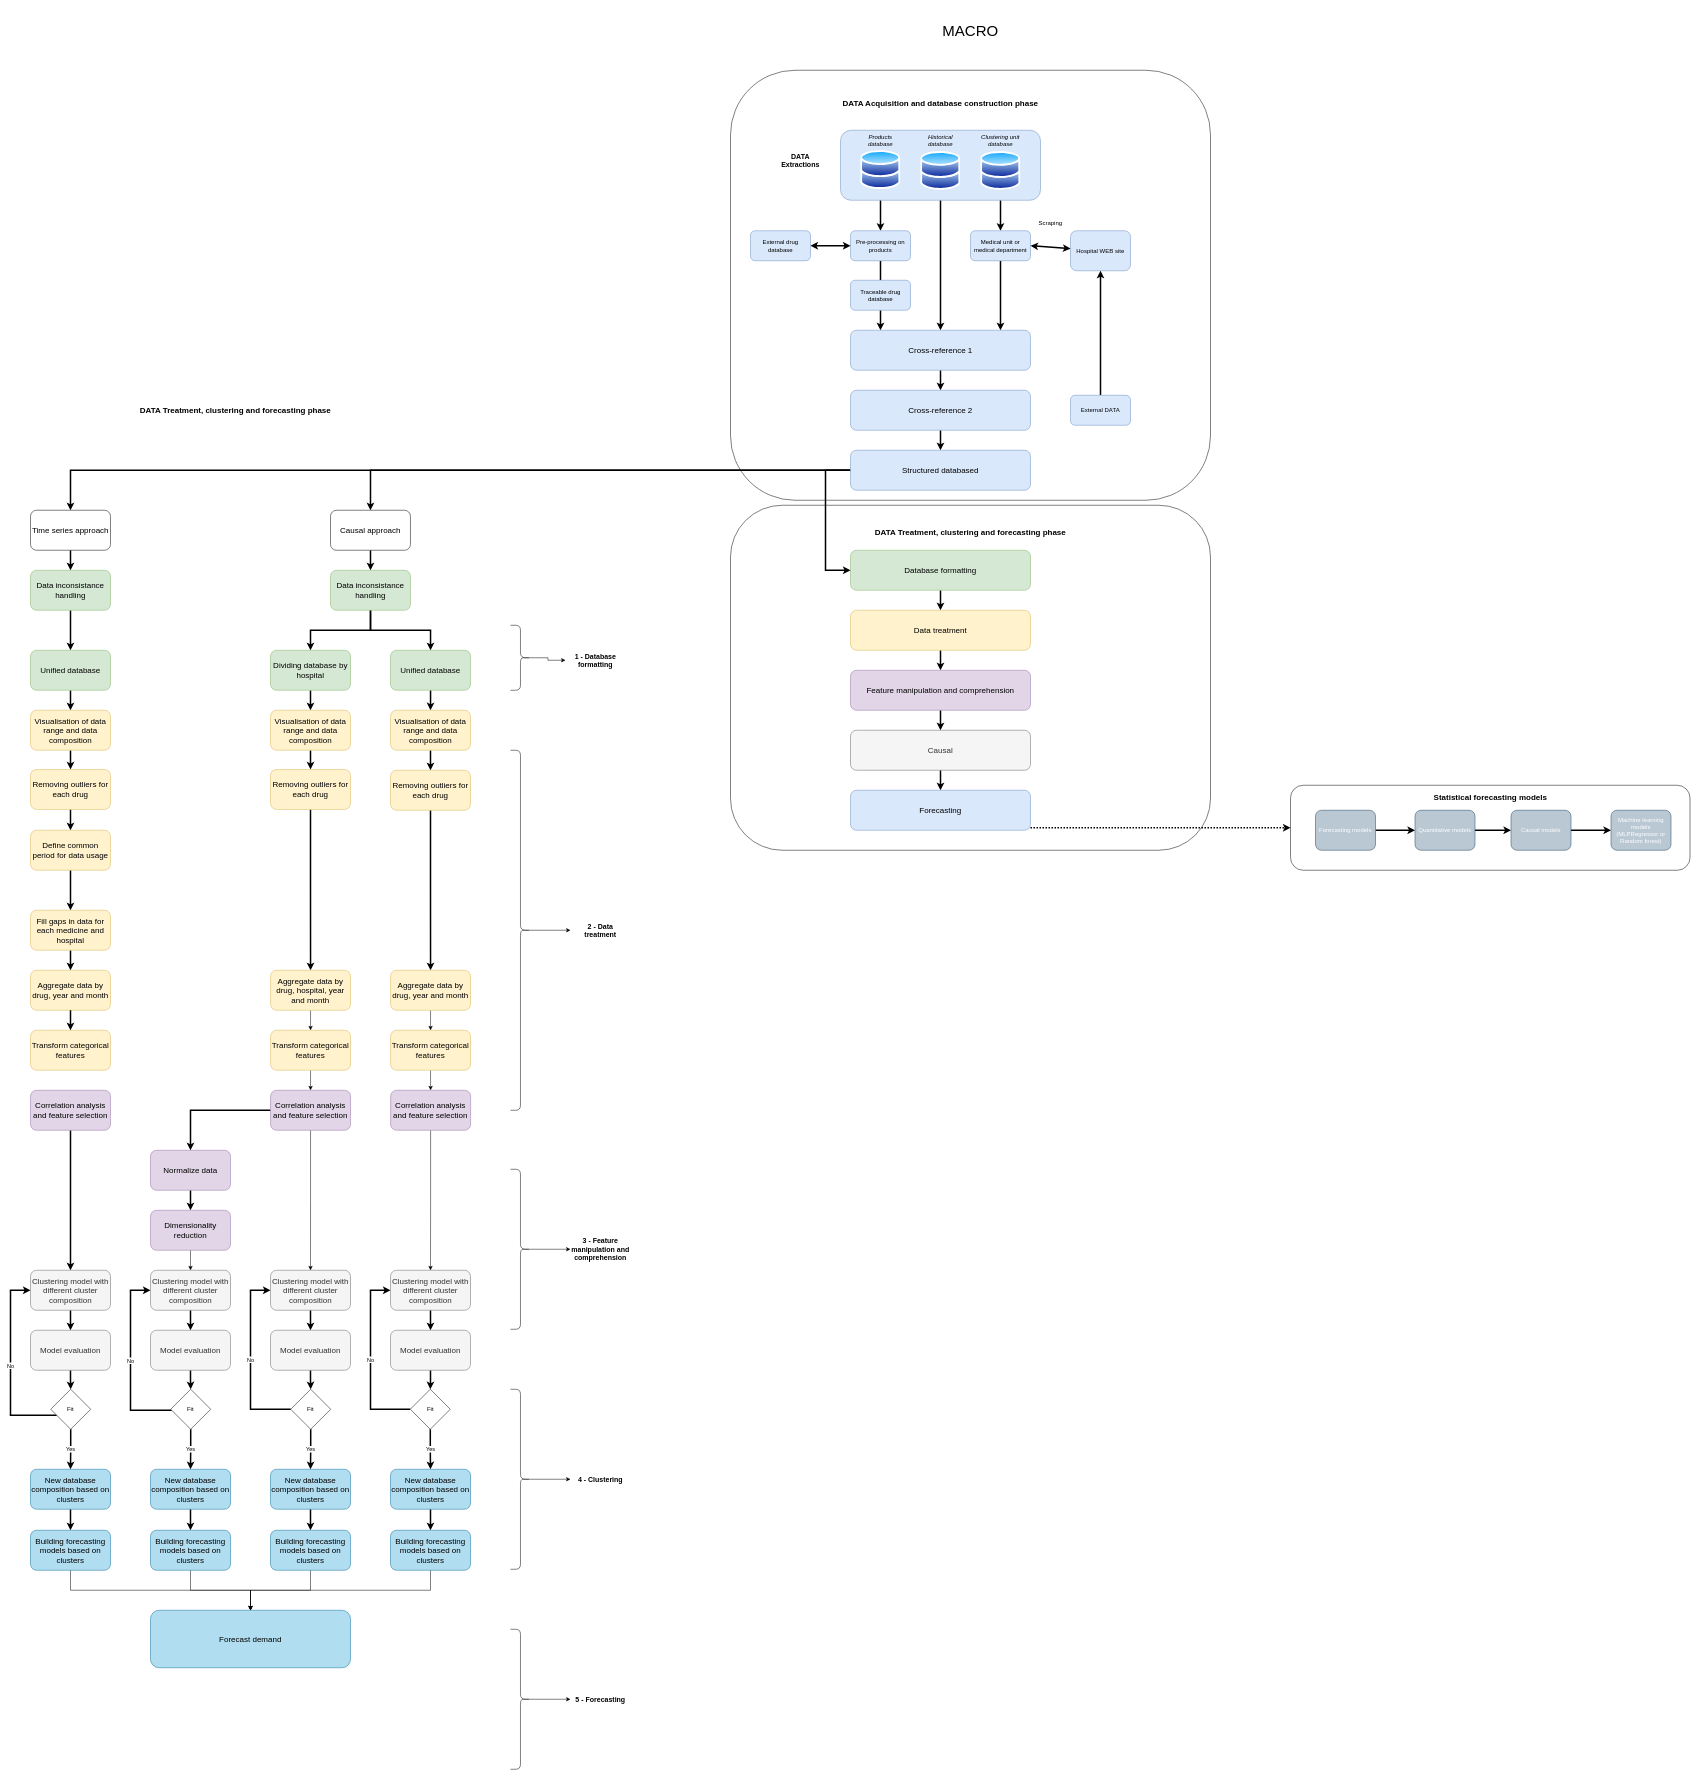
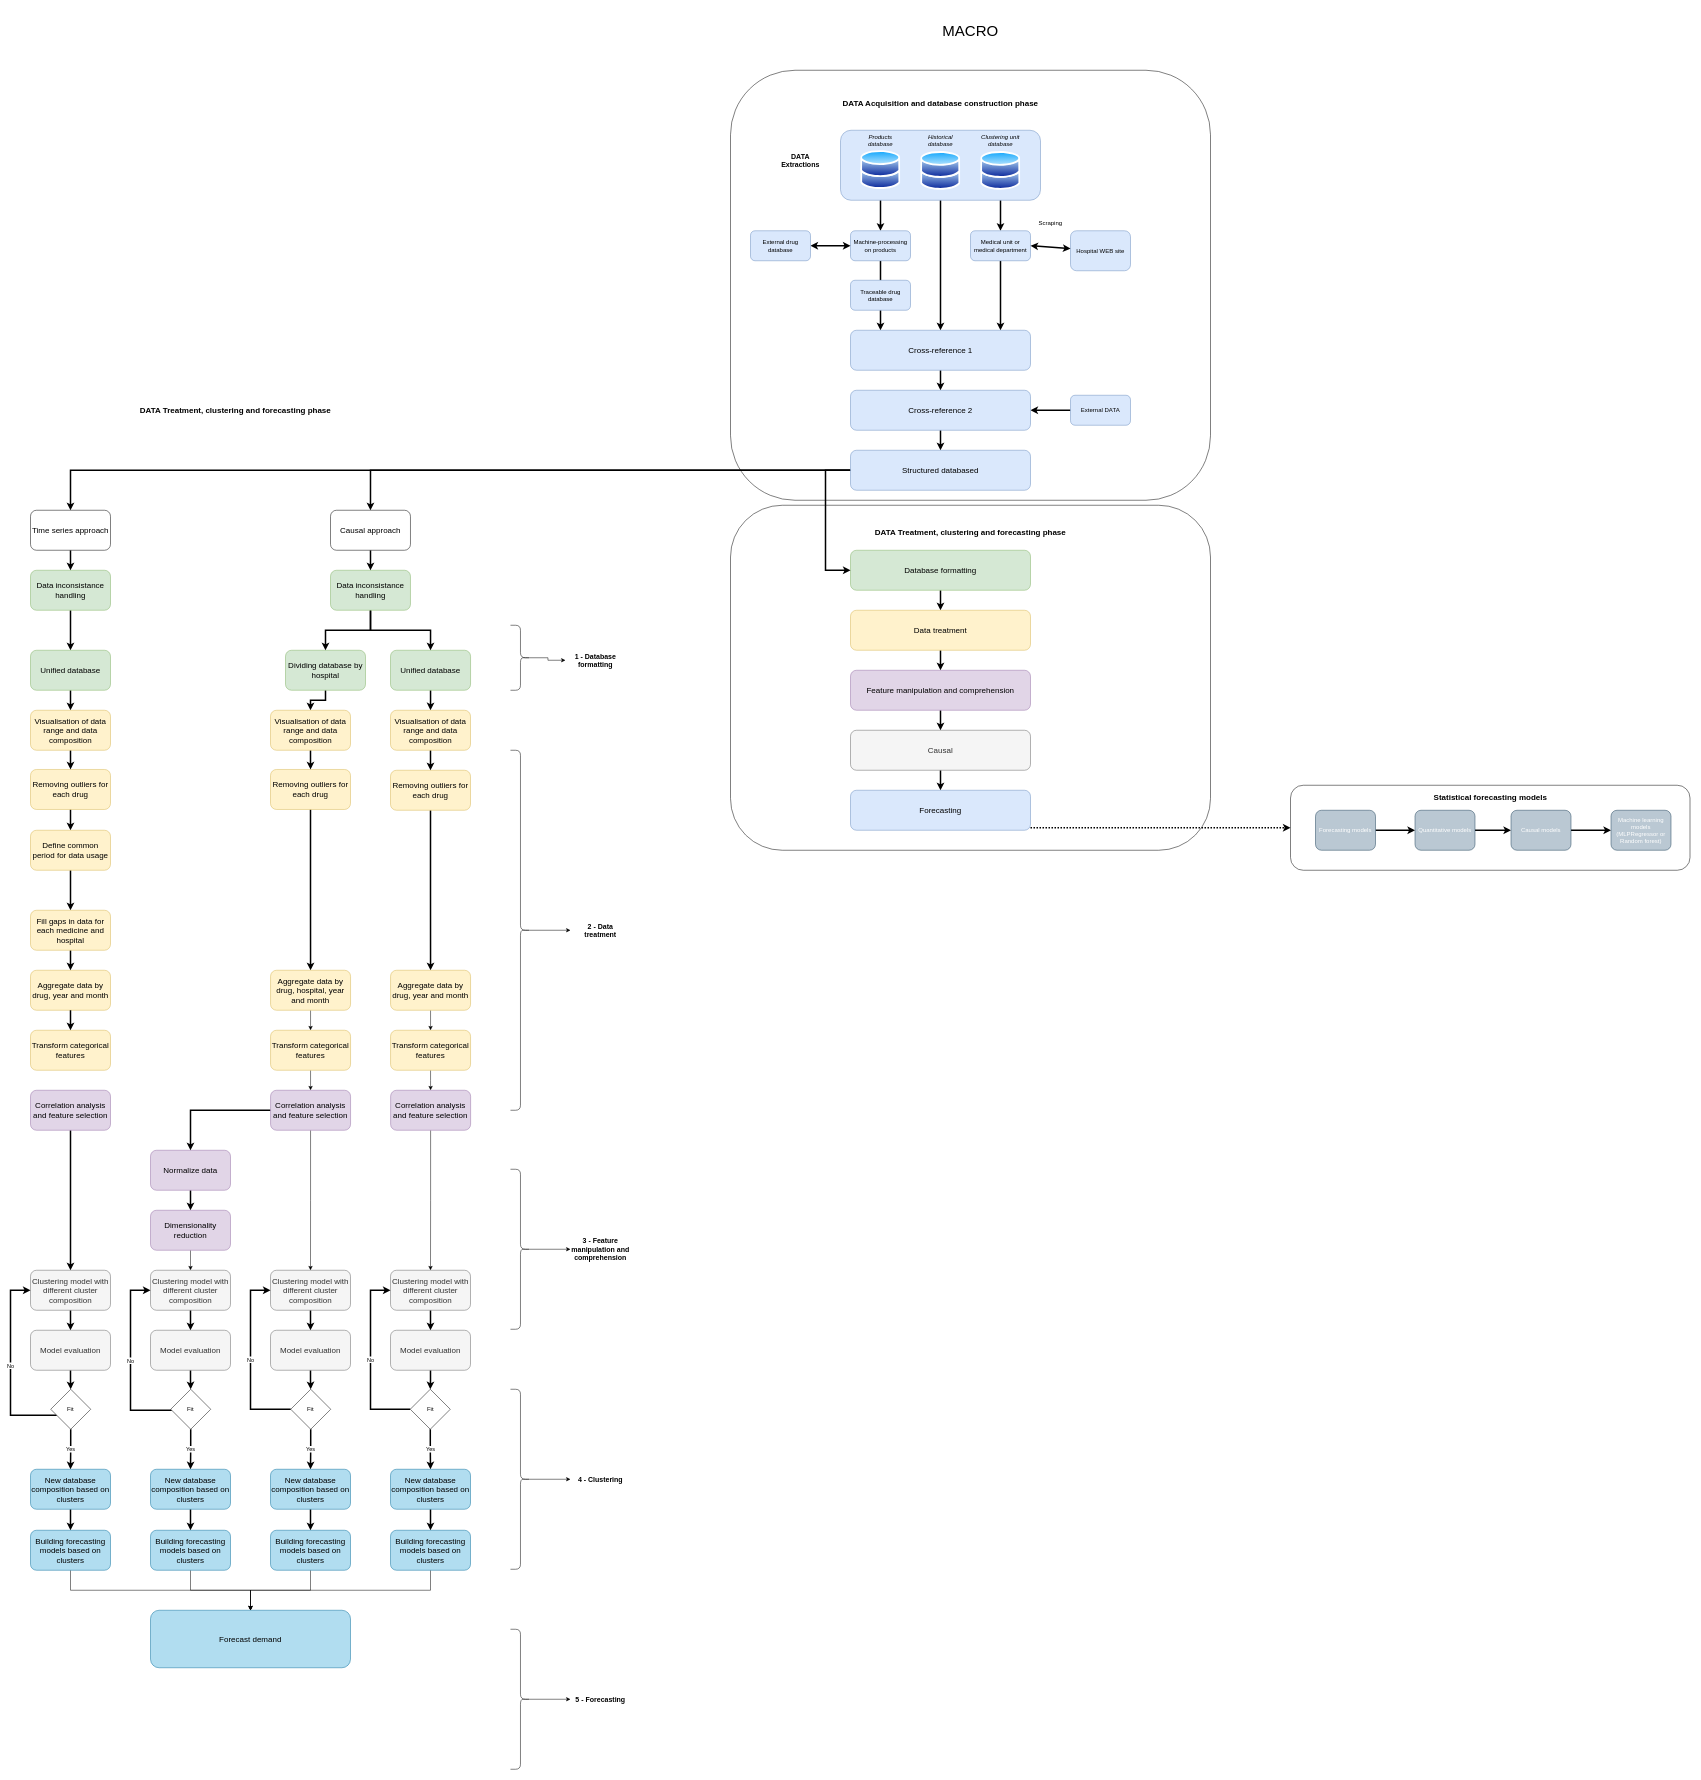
node "Pre-processing on products": label "Pre-processing on products" -> "Machine-processing on products"
edge "External DATA" -> "Hospital WEB site": now "External DATA" -> "Cross-reference 2"
node "Dividing database by hospital": moved (310, 670) -> (325, 670)
